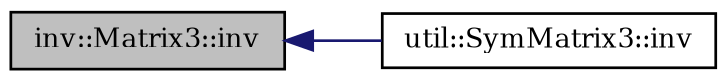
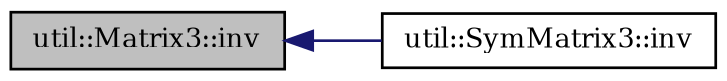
node "inv::Matrix3::inv": label "inv::Matrix3::inv" -> "util::Matrix3::inv"
